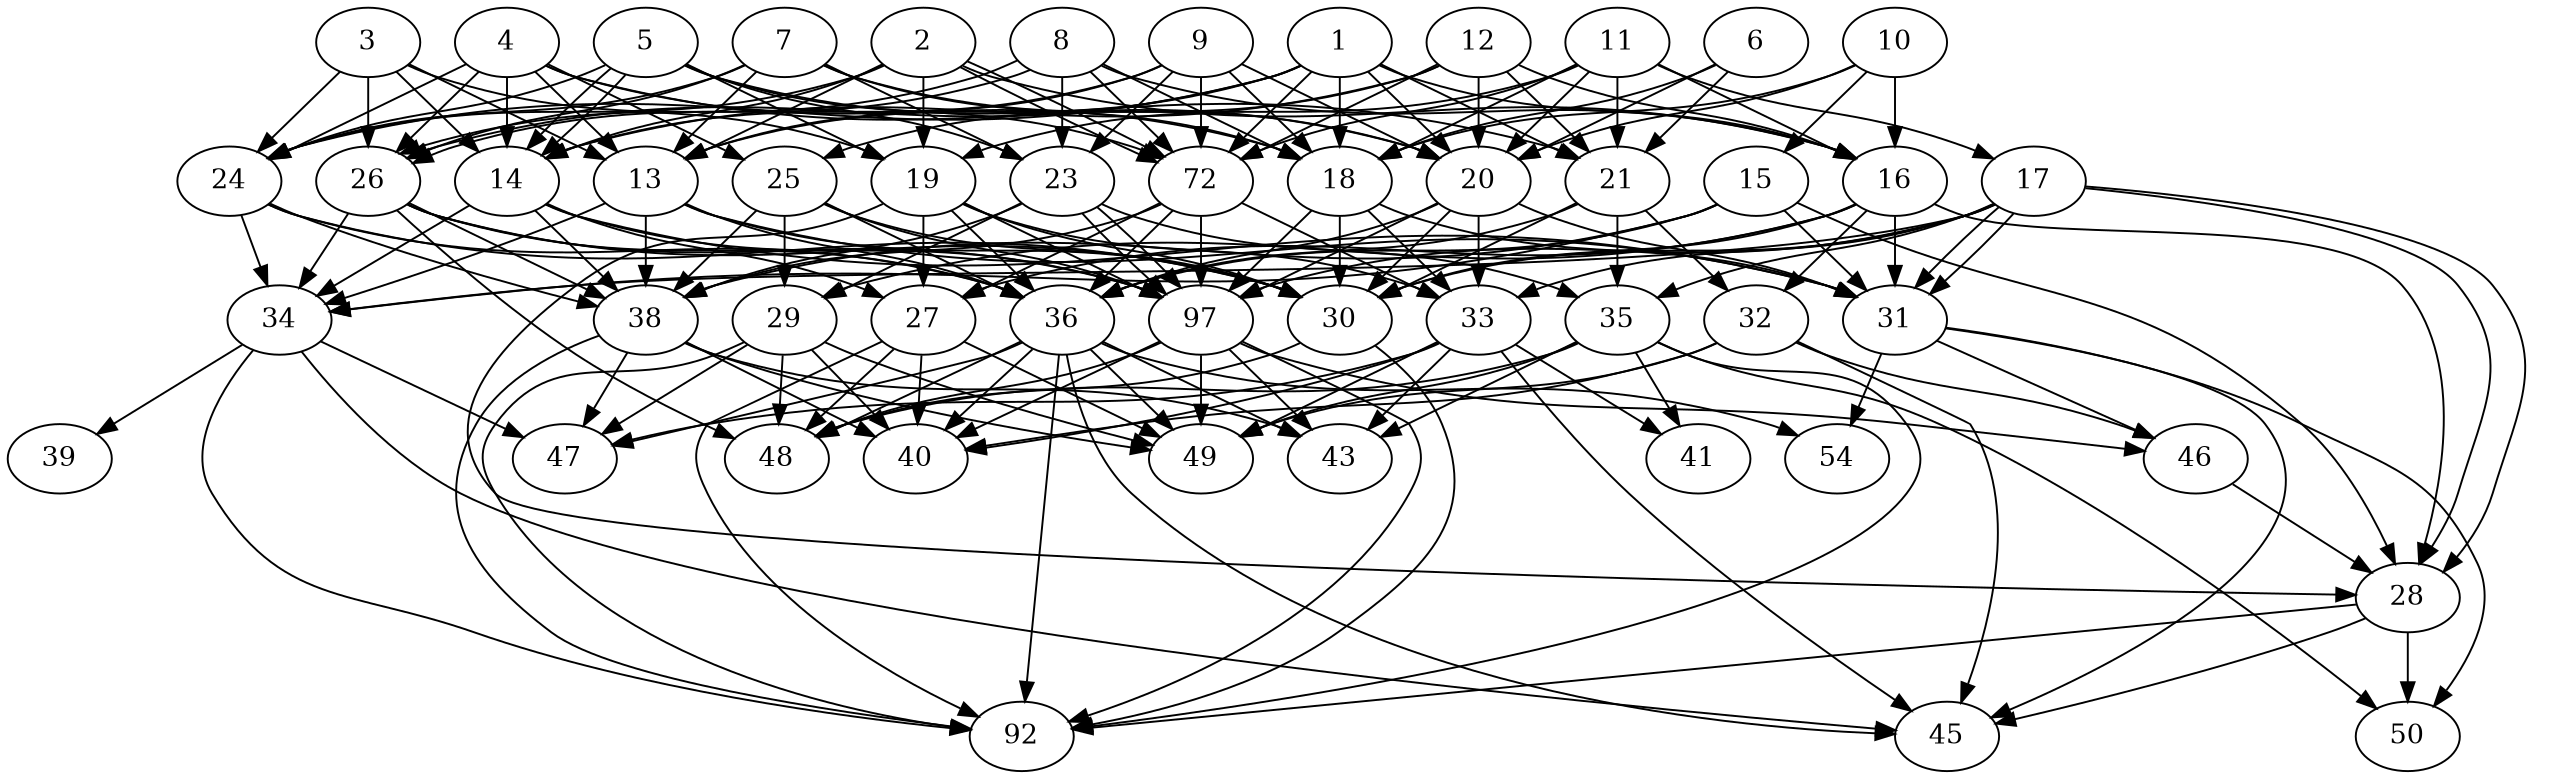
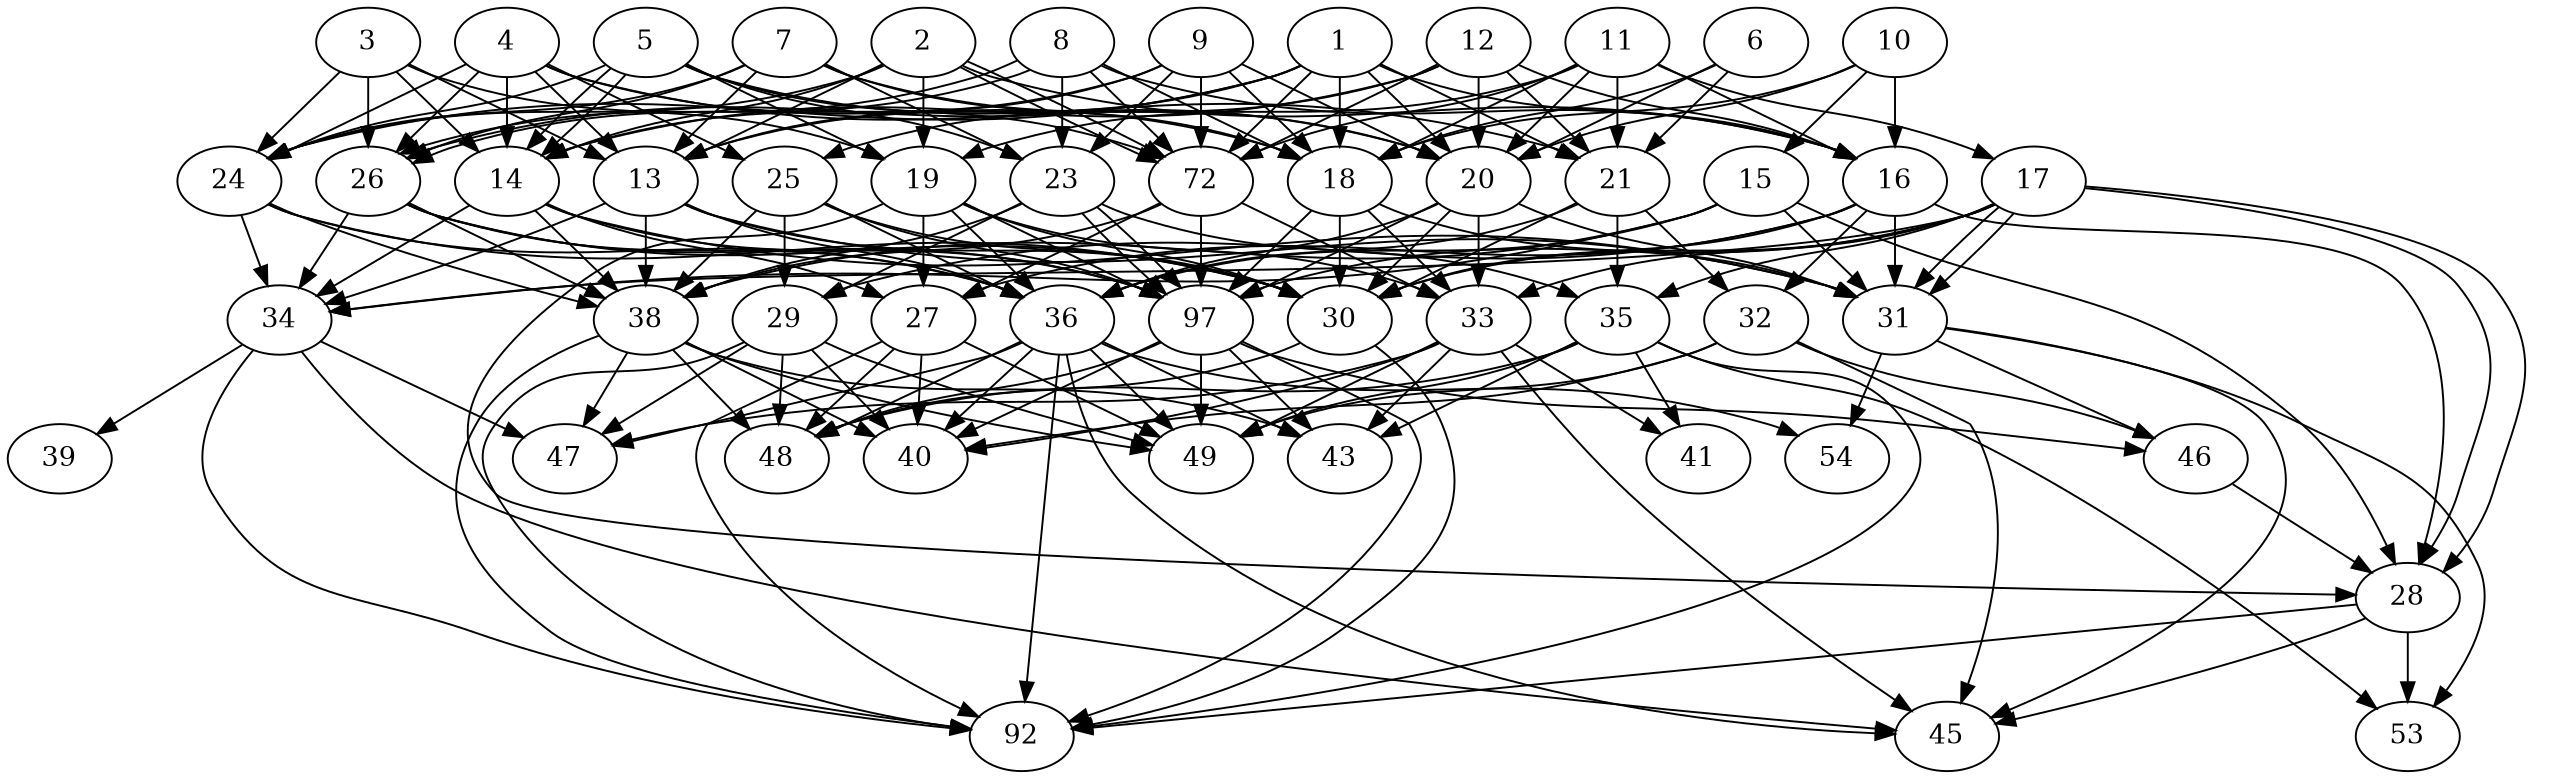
edge "72" -> "36": removed
edge "26" -> "48": now "38" -> "48"
node "50": label "50" -> "53"
